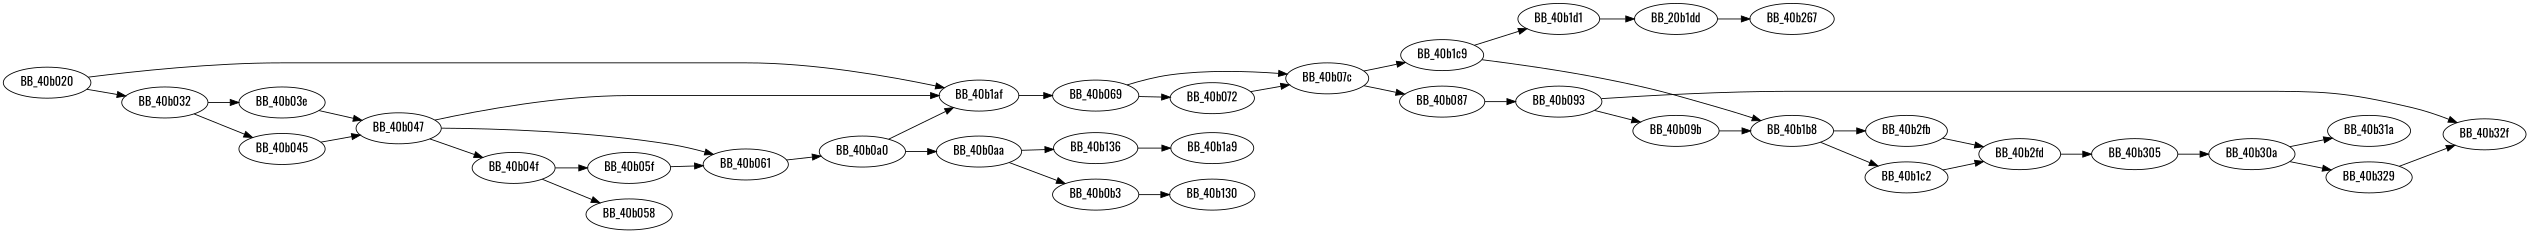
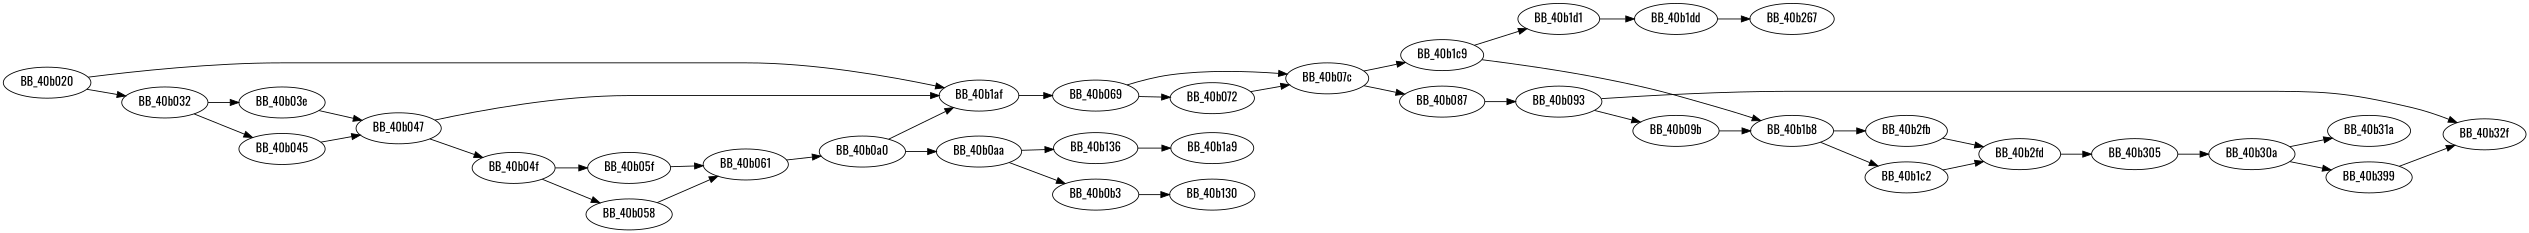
node "BB_20b1dd": label "BB_20b1dd" -> "BB_40b1dd"
edge "BB_40b047" -> "BB_40b061": now "BB_40b058" -> "BB_40b061"
node "BB_40b329": label "BB_40b329" -> "BB_40b399"
